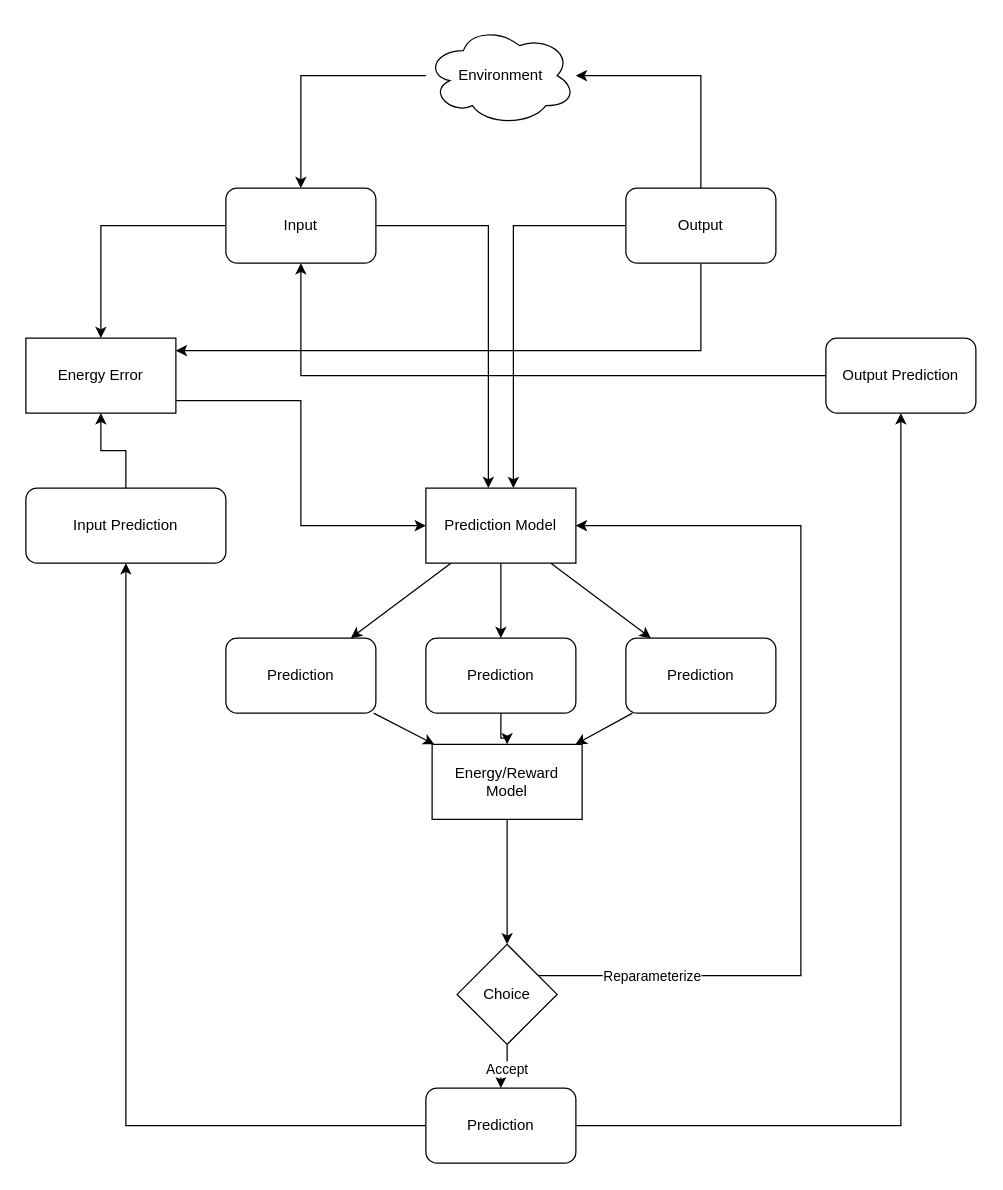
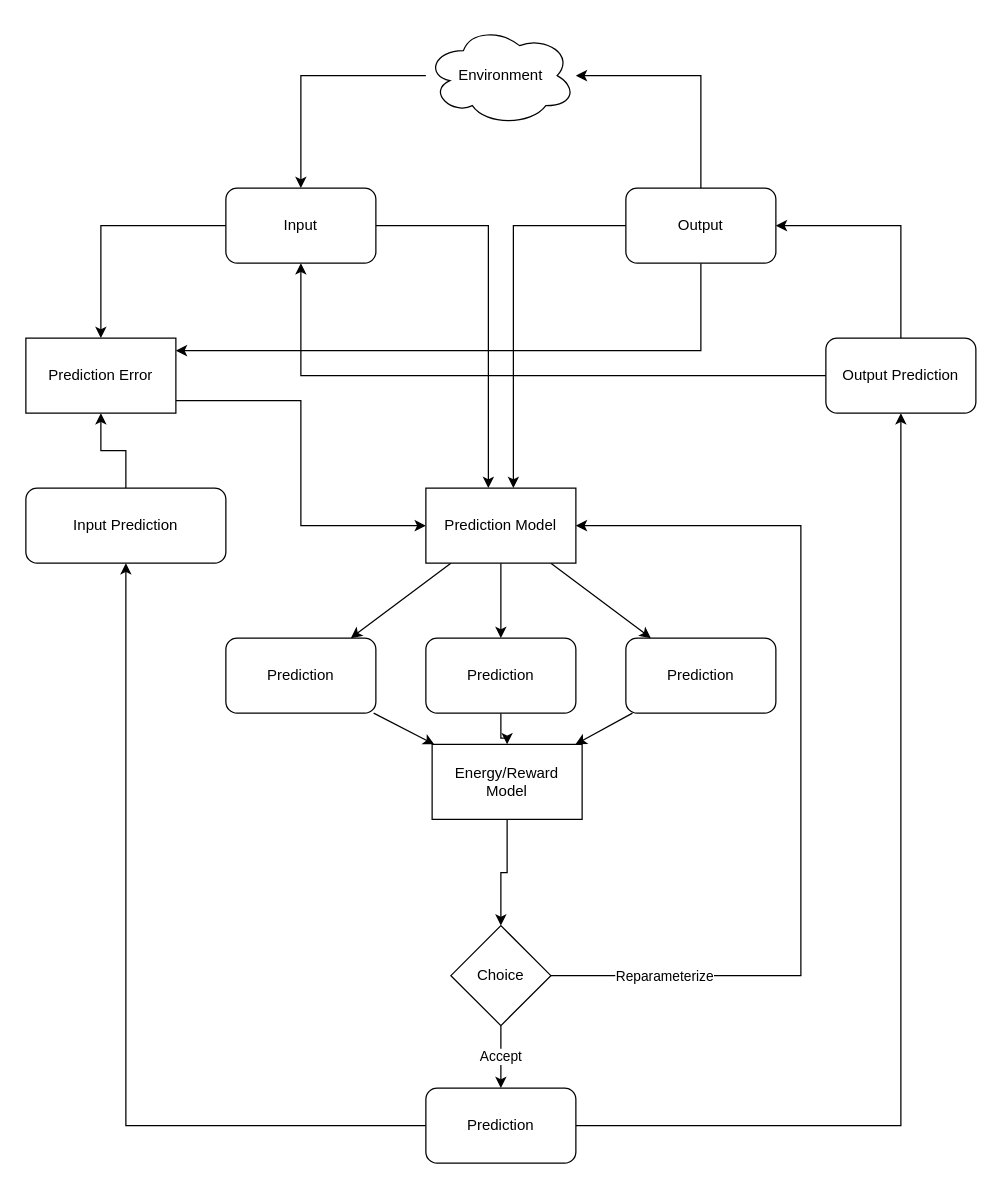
edge "Output Prediction" -> "Output": added
node "Energy Error": label "Energy Error" -> "Prediction Error"
node "Choice": moved (507, 994) -> (501, 976)
